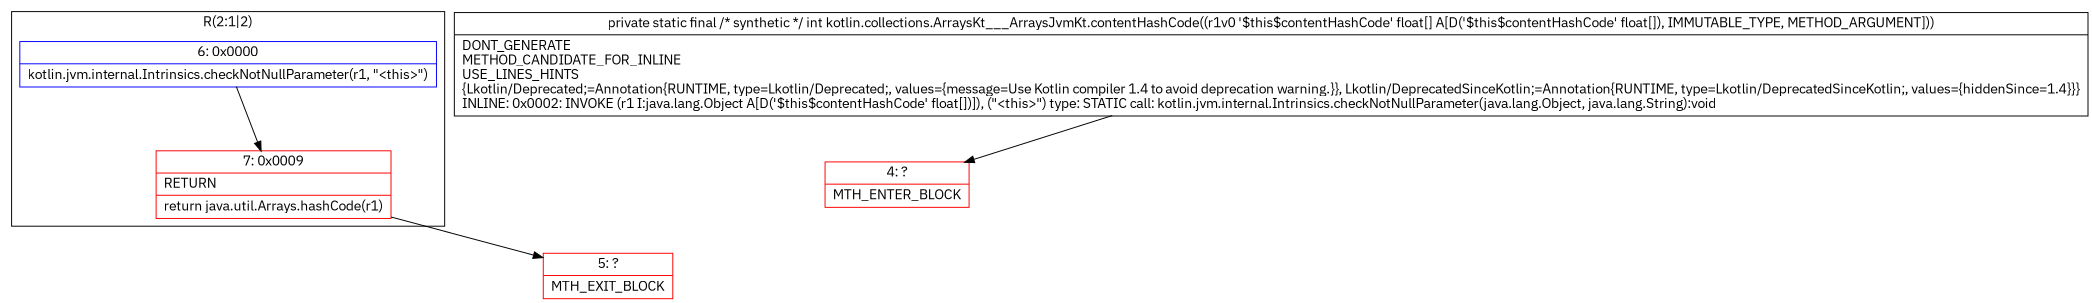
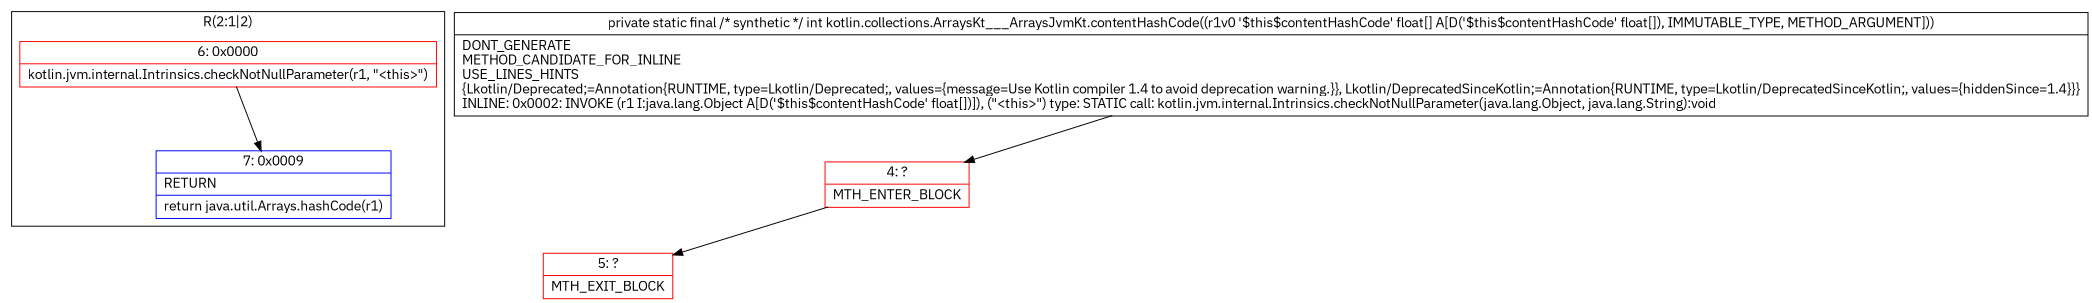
node "6: 0x0000": color blue -> red
node "7: 0x0009": color red -> blue
edge "7: 0x0009" -> "5: ?": now "4: ?" -> "5: ?"
